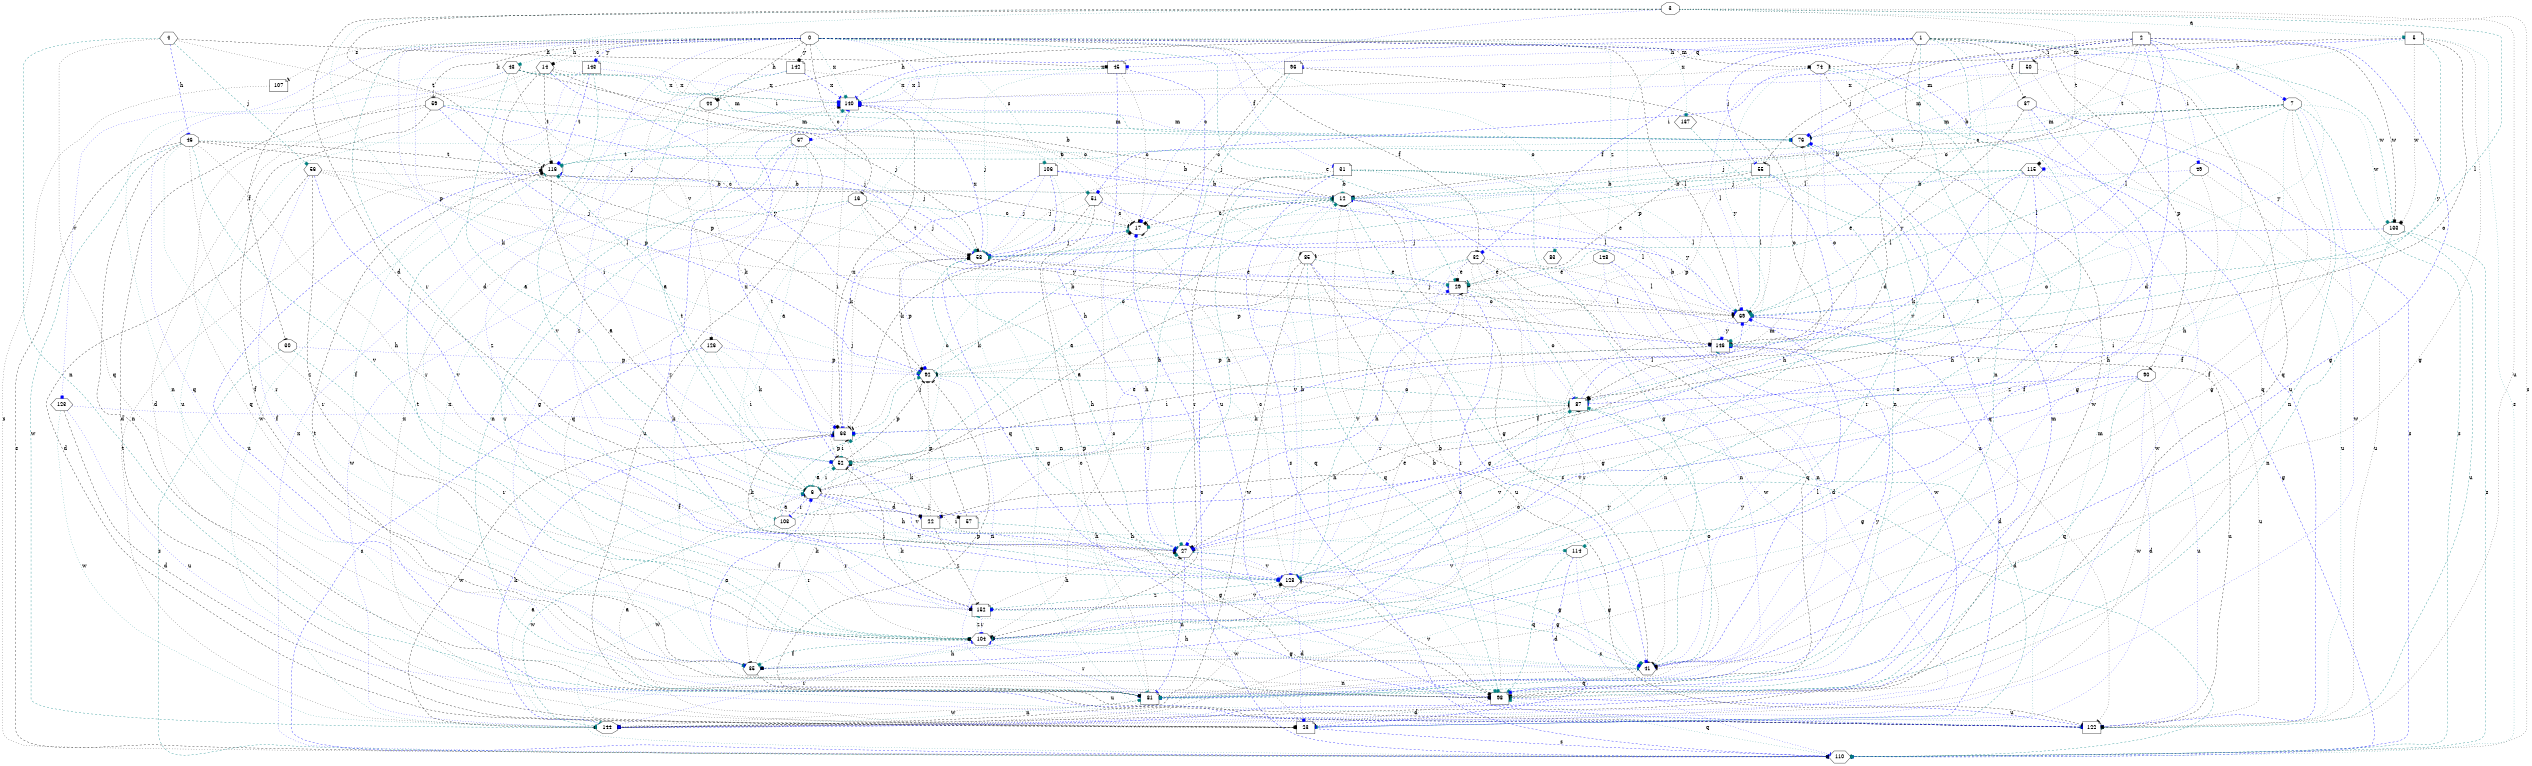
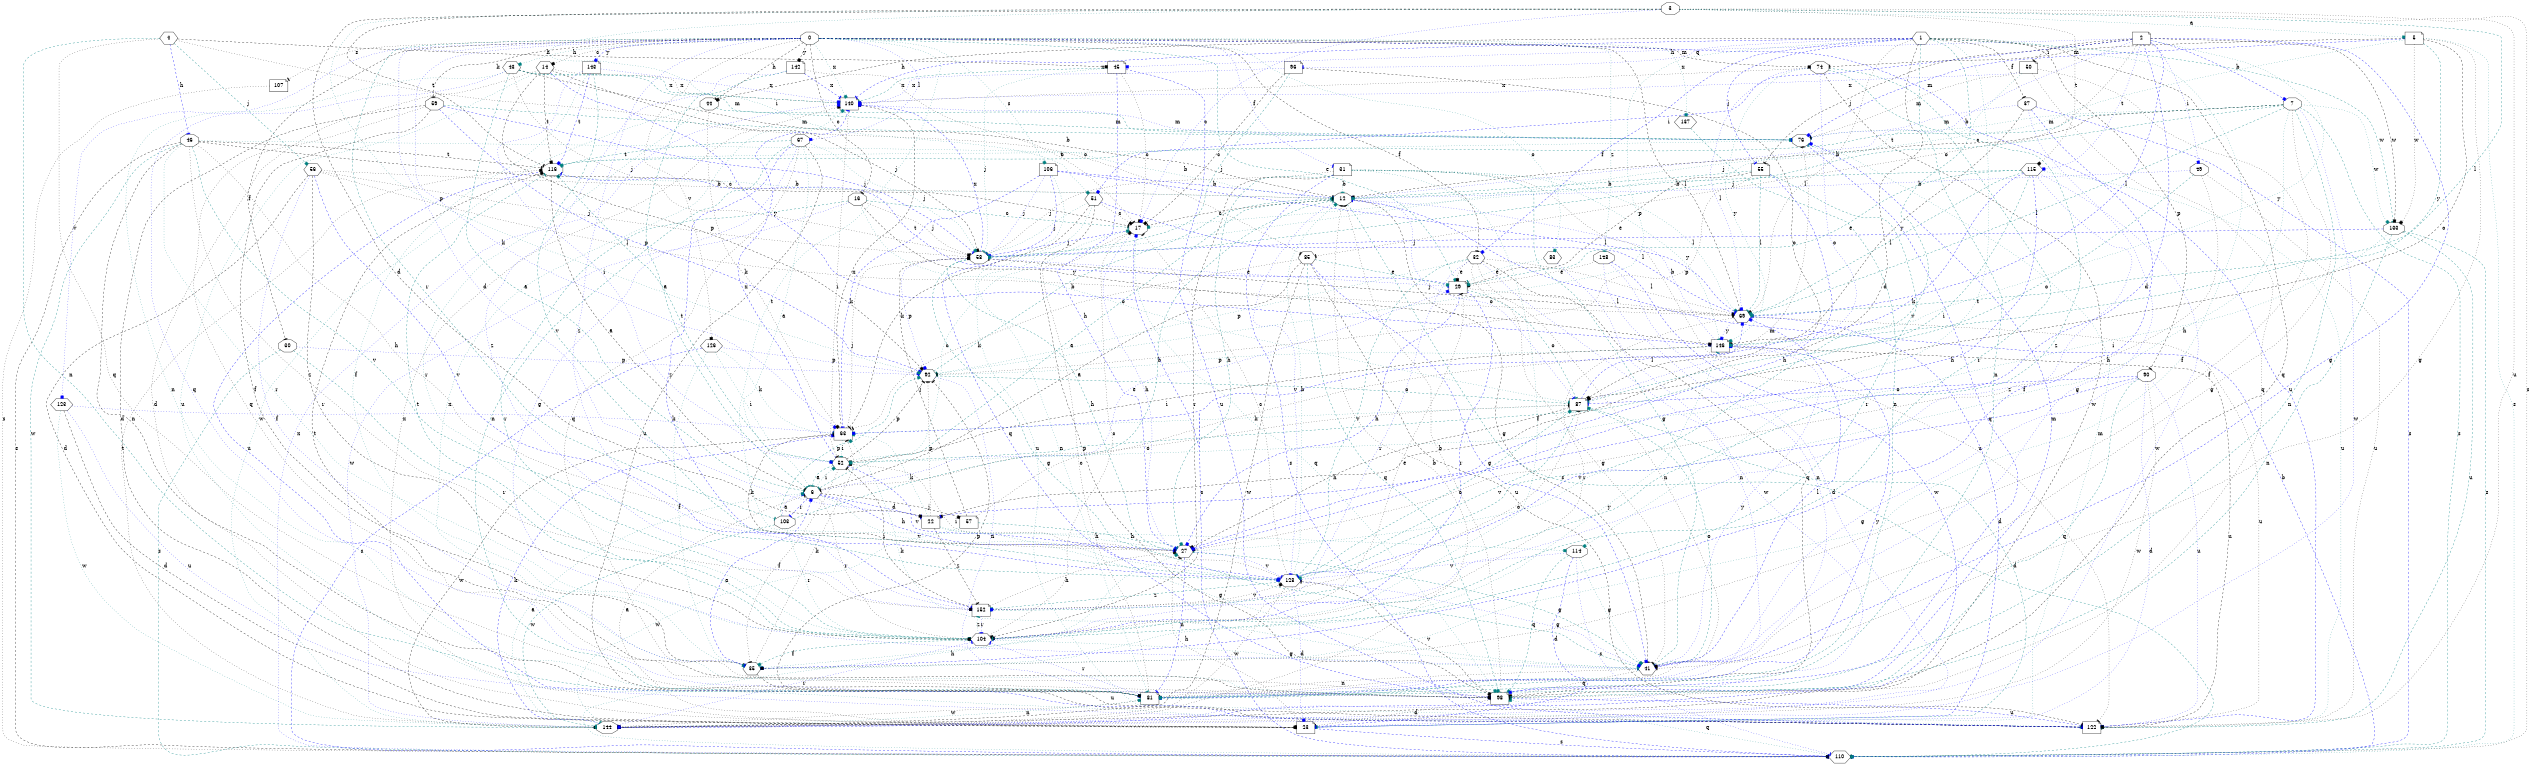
edge "51" -> "17": arrowhead tee -> box
edge "110" -> "12": label "g" -> "b"
